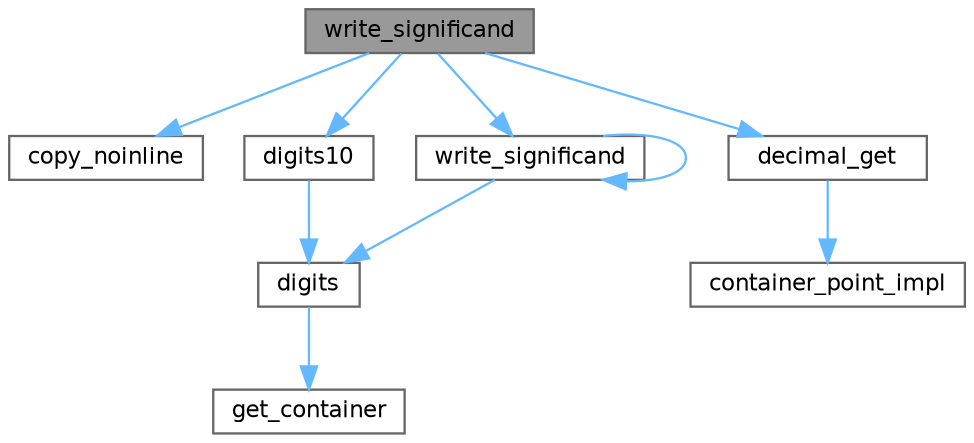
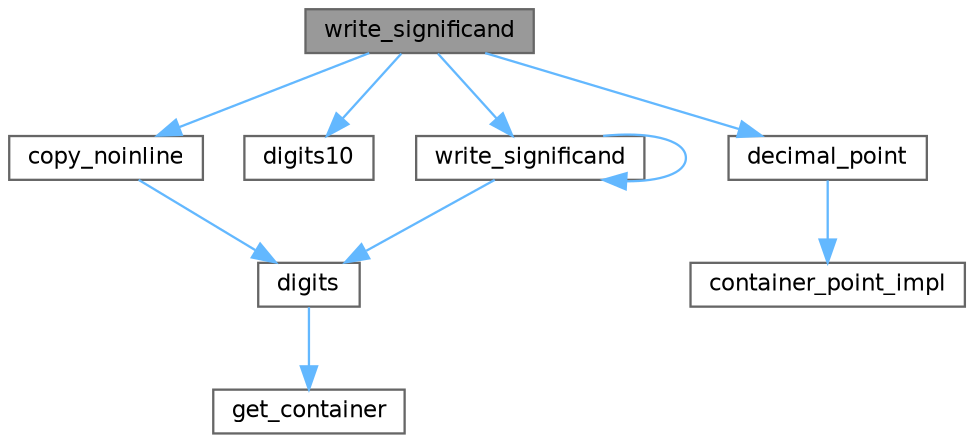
node "decimal_get": label "decimal_get" -> "decimal_point"
edge "digits10" -> "digits": now "copy_noinline" -> "digits"
